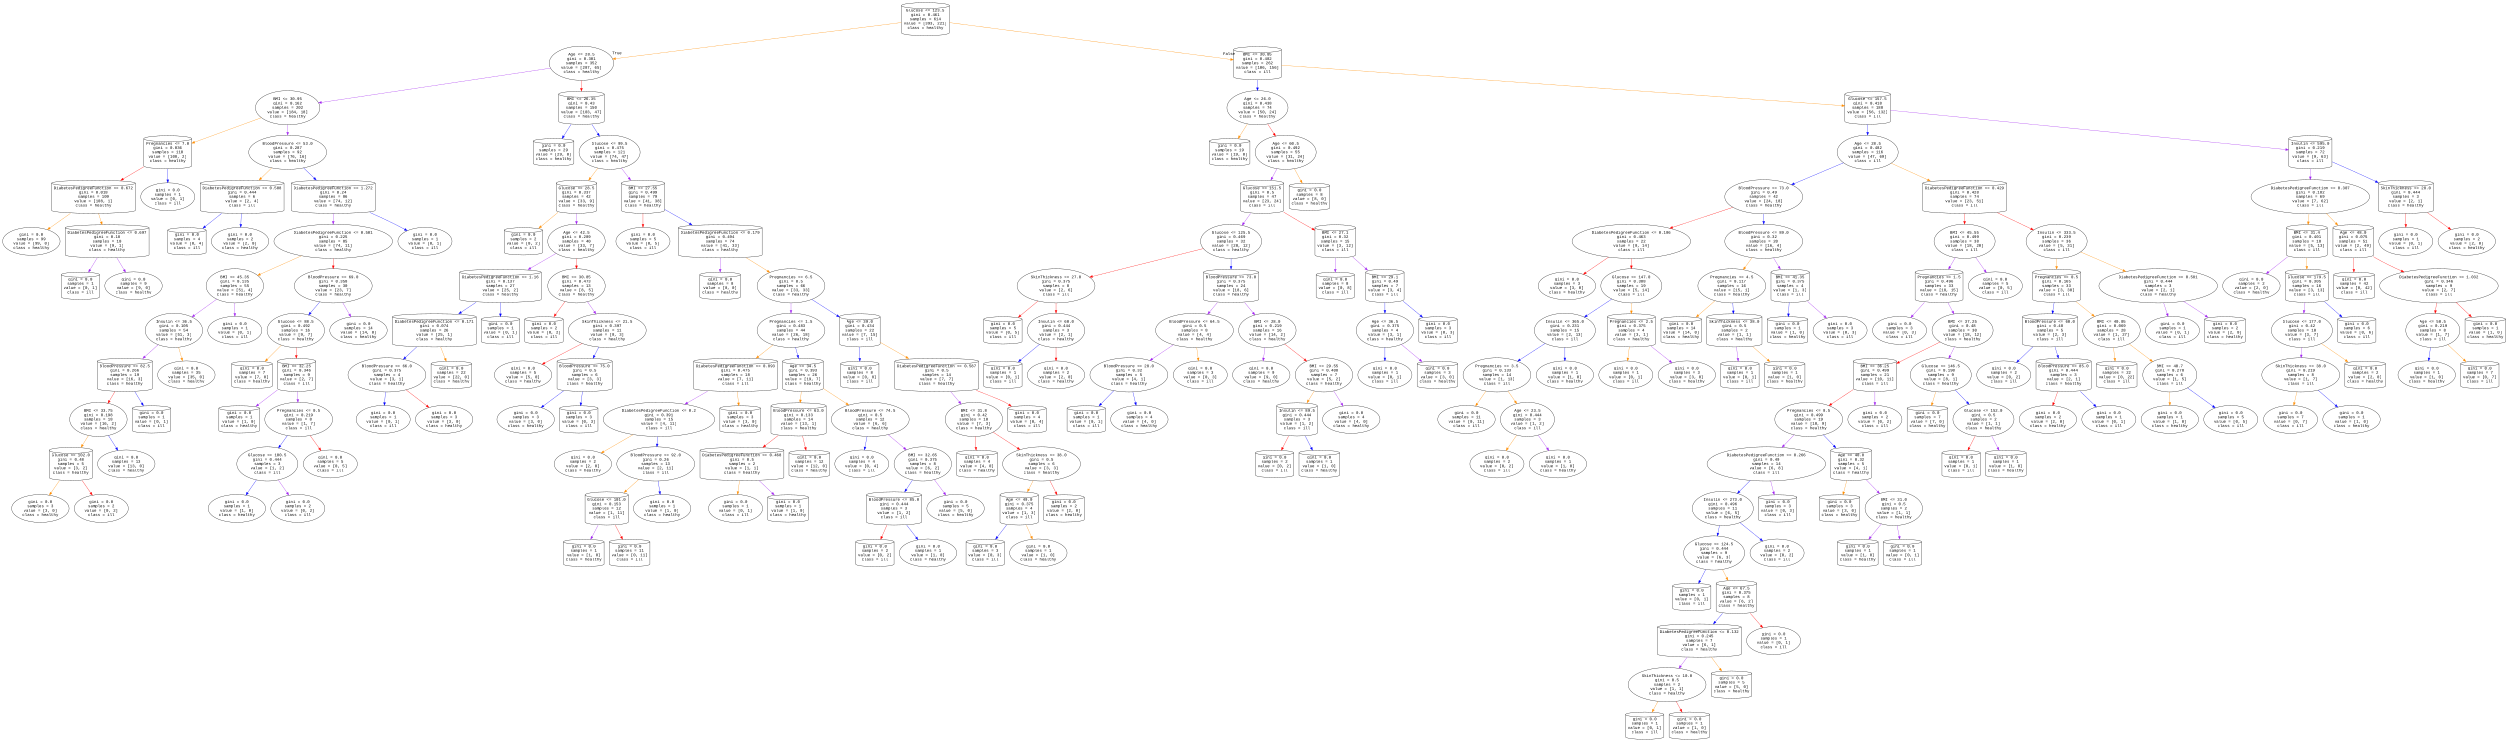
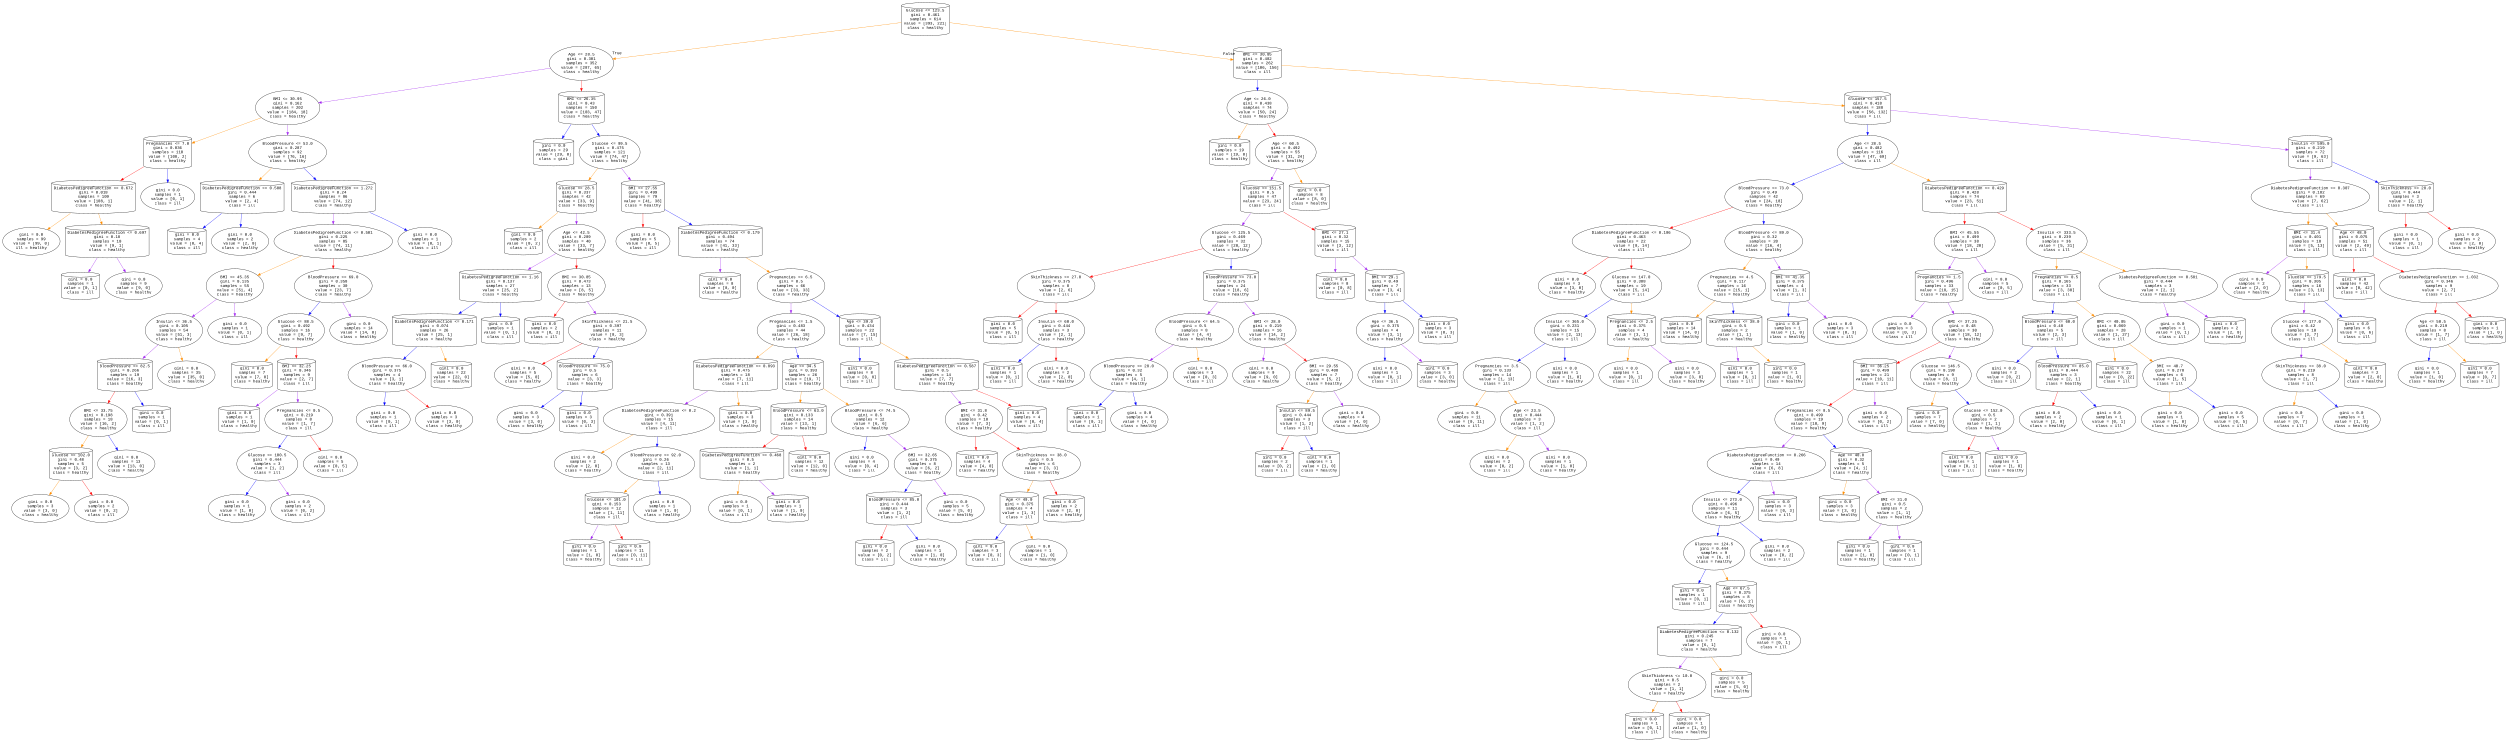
node "gini = 0.0 samples = 29 value = [29, 0] class = healthy": label "gini = 0.0 samples = 29 value = [29, 0] class = healthy" -> "gini = 0.0 samples = 29 value = [29, 0] class = gini"
node "gini = 0.0 samples = 99 value = [99, 0] class = healthy": label "gini = 0.0 samples = 99 value = [99, 0] class = healthy" -> "gini = 0.0 samples = 99 value = [99, 0] ill = healthy"
